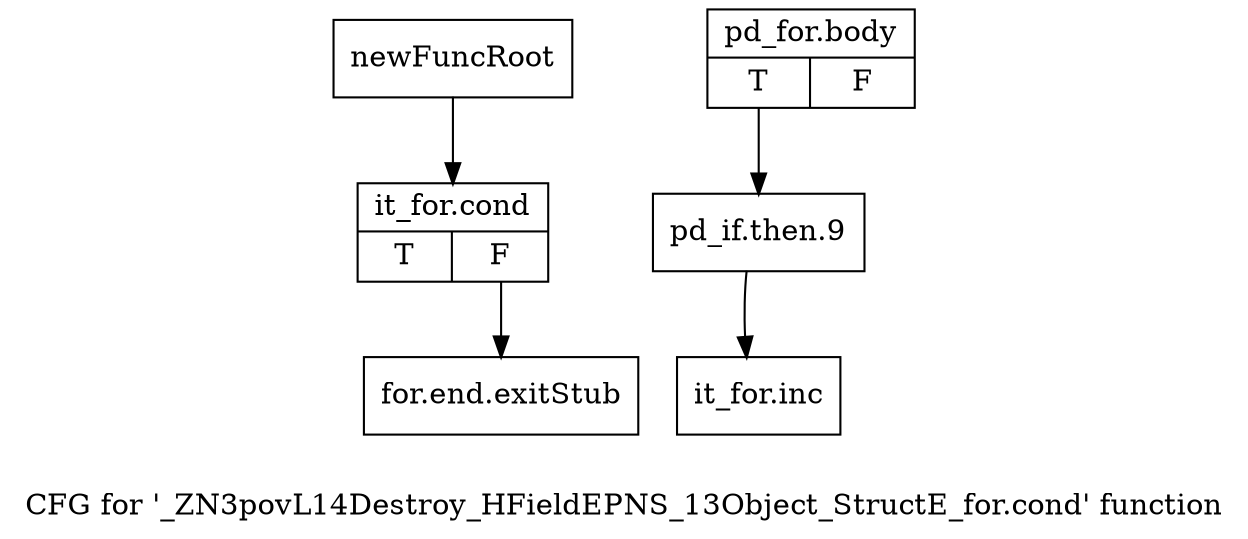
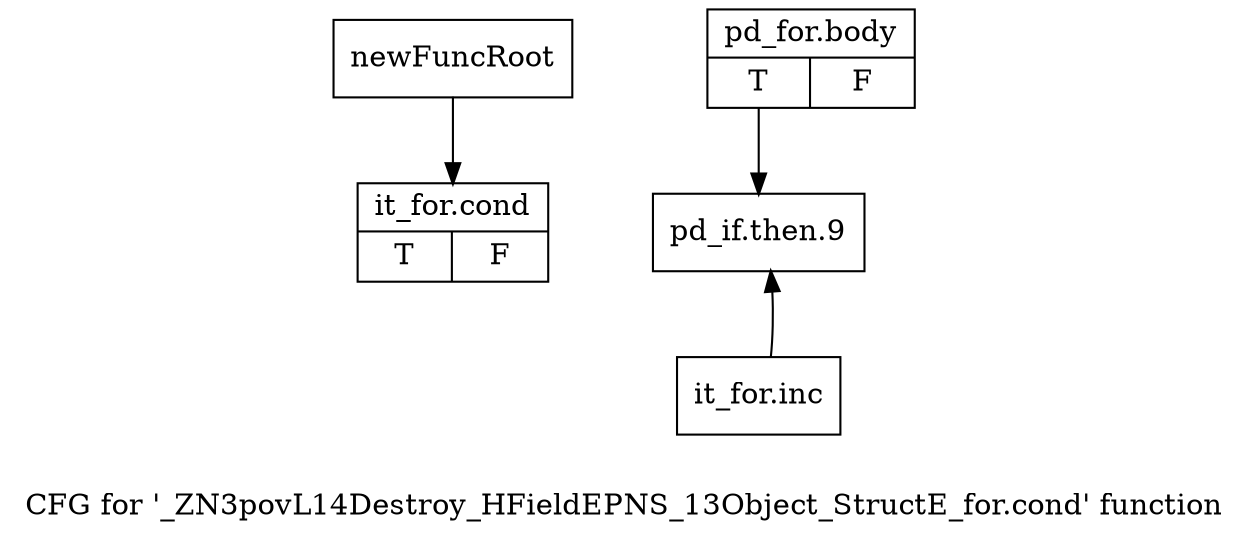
edge "pd_if.then.9" -> "it_for.inc": reversed
node "for.end.exitStub": removed
